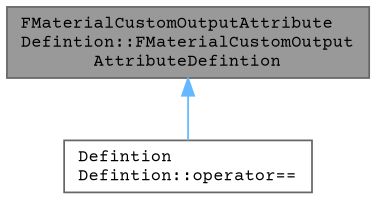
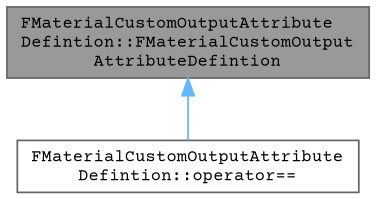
node "Defintion Defintion::operator==": label "Defintion Defintion::operator==" -> "FMaterialCustomOutputAttribute Defintion::operator=="
